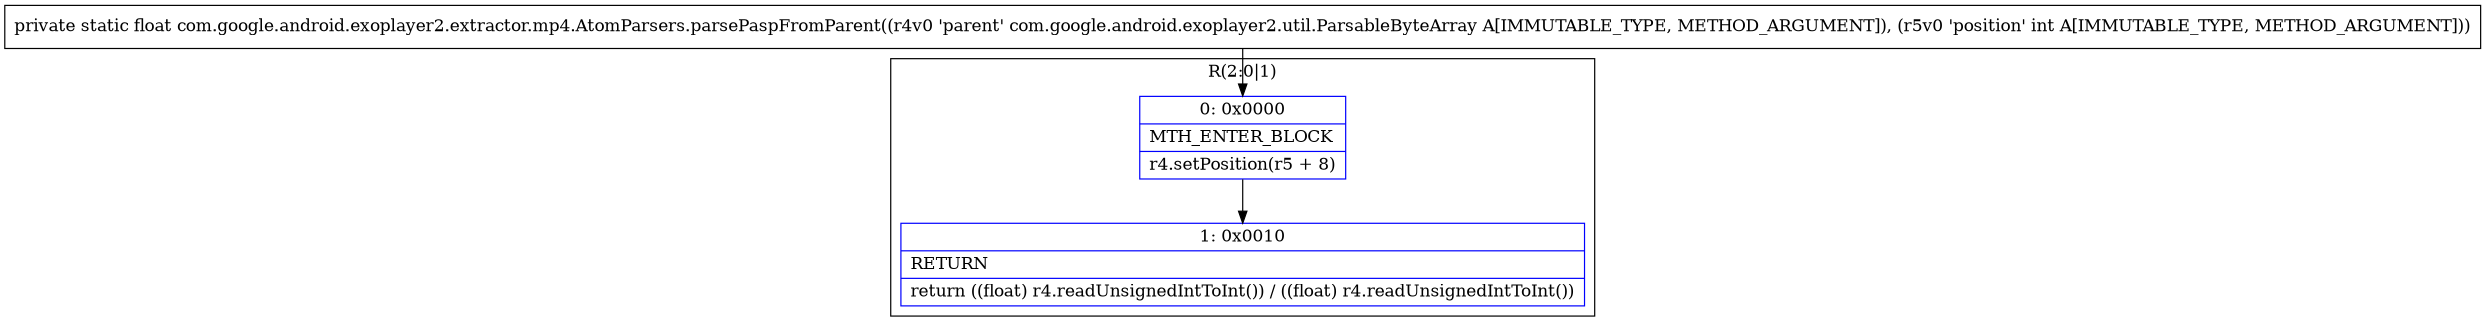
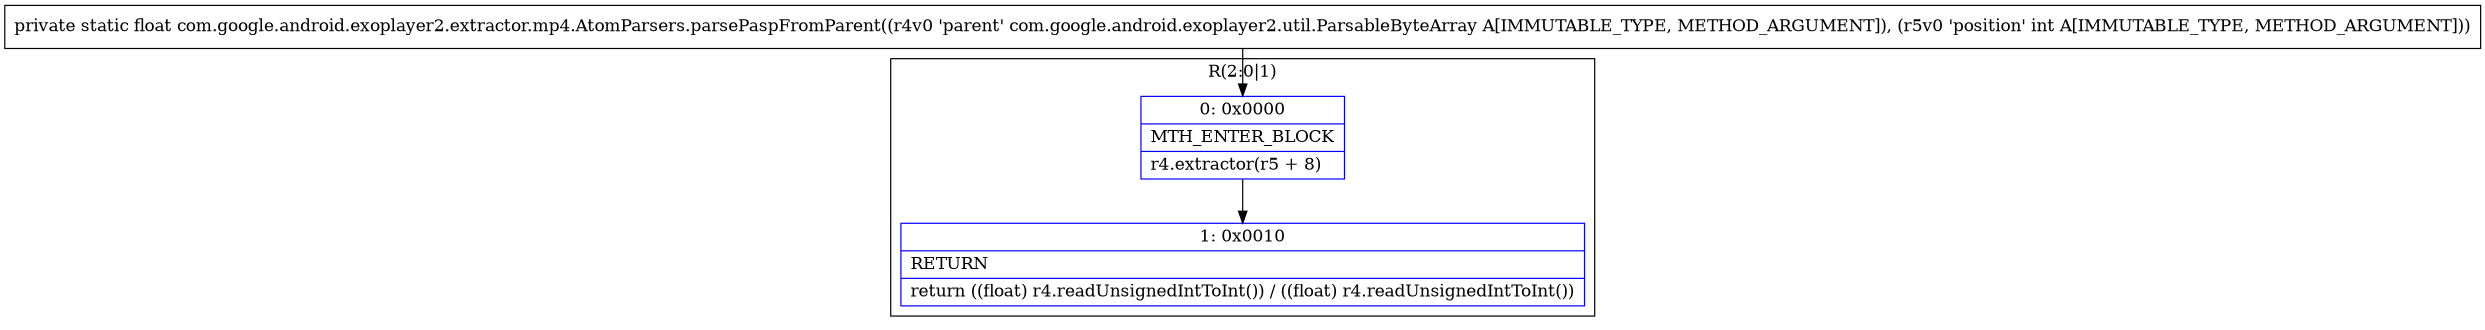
node "0: 0x0000": text "r4.setPosition(r5 + 8)" -> "r4.extractor(r5 + 8)"
